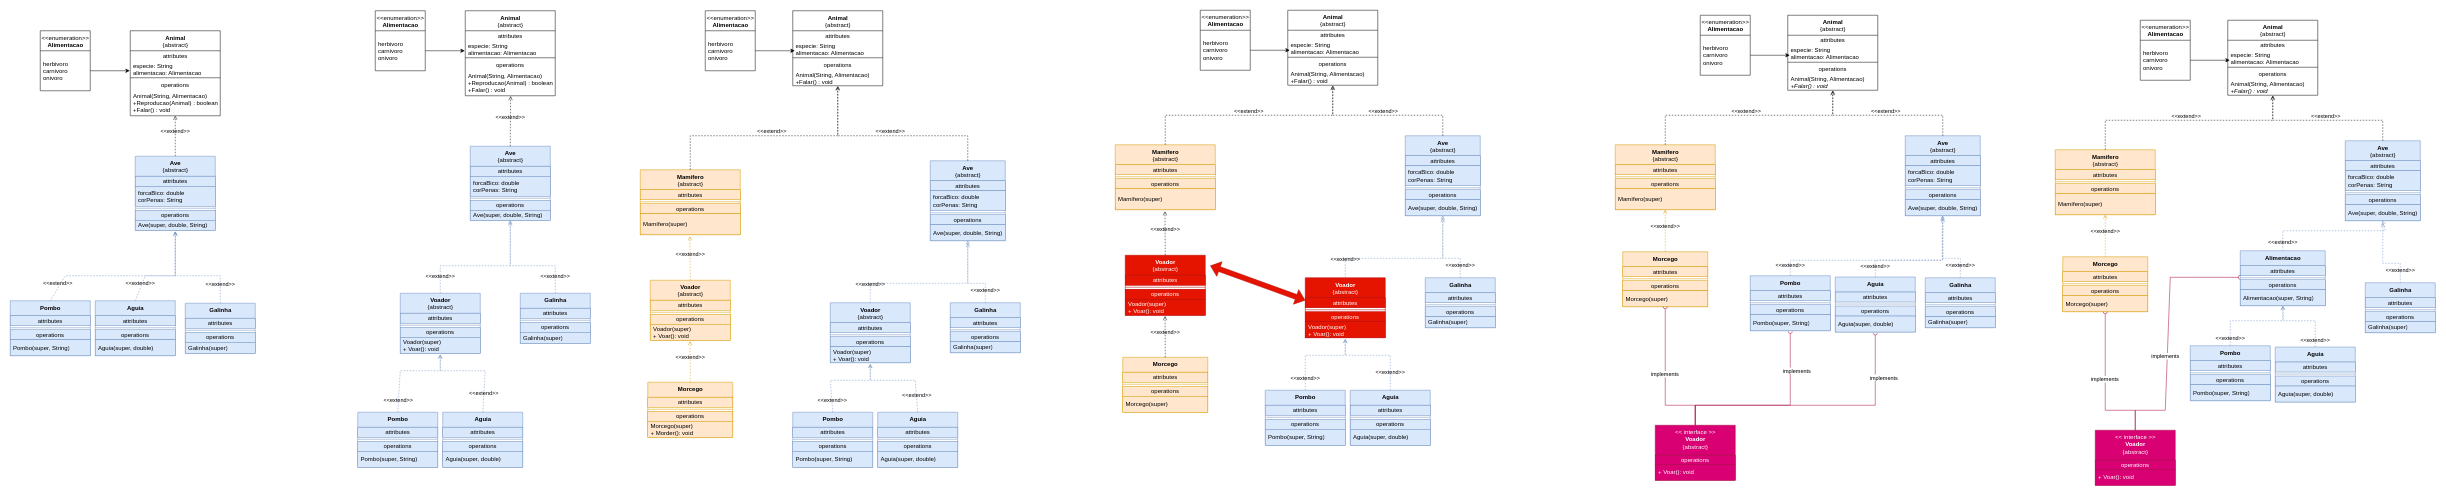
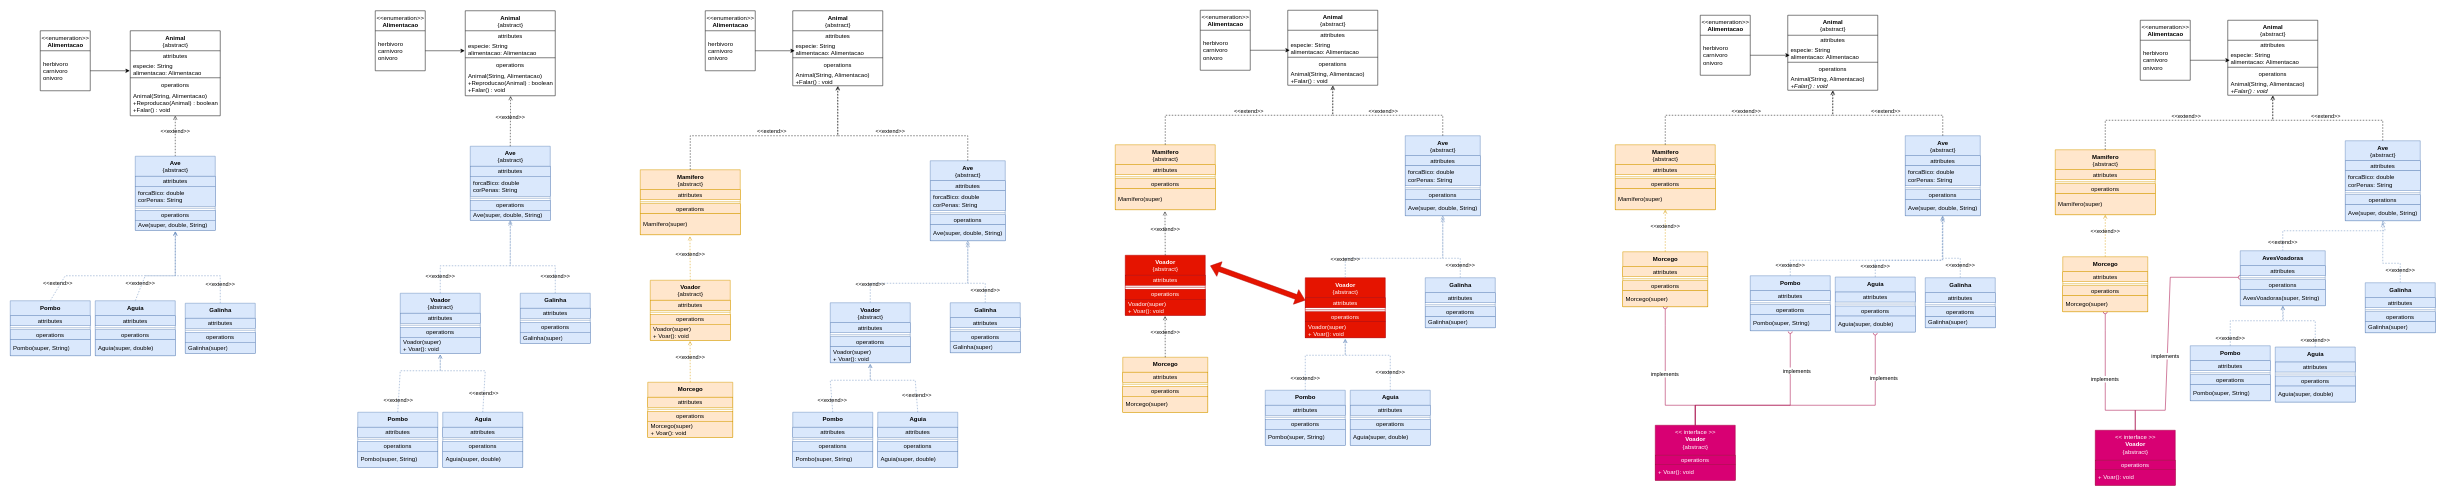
node "Alimentacao": label "Alimentacao" -> "AvesVoadoras"
node "Alimentacao(super, String)": label "Alimentacao(super, String)" -> "AvesVoadoras(super, String)"
node "Morcego(super) + Morder(): void": label "Morcego(super) + Morder(): void" -> "Morcego(super) + Voar(): void"
